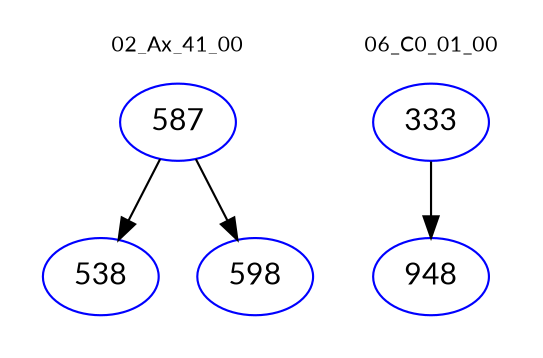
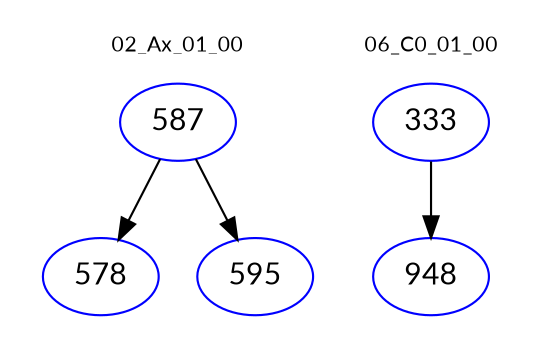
cluster "02_Ax_41_00": label "02_Ax_41_00" -> "02_Ax_01_00"
node "538": label "538" -> "578"
node "598": label "598" -> "595"
